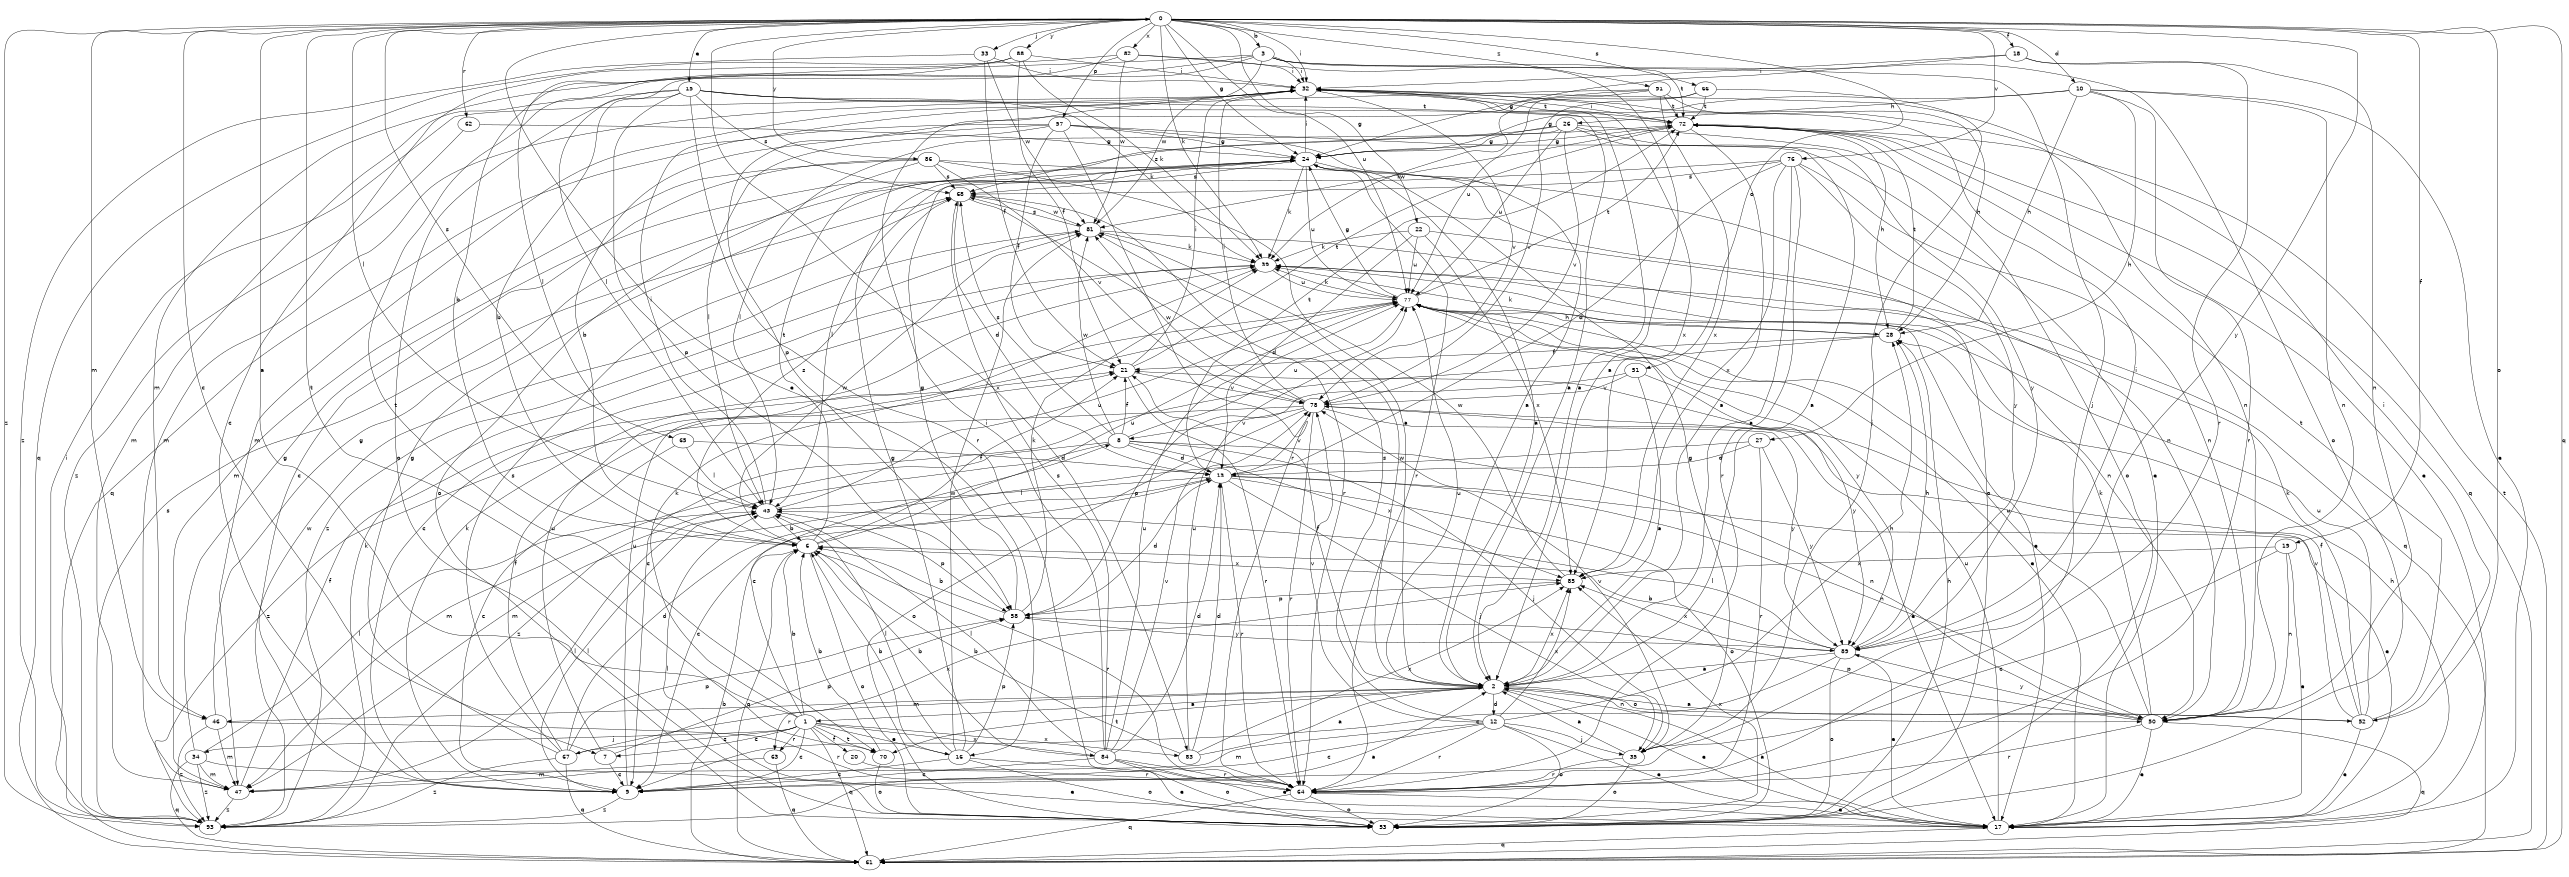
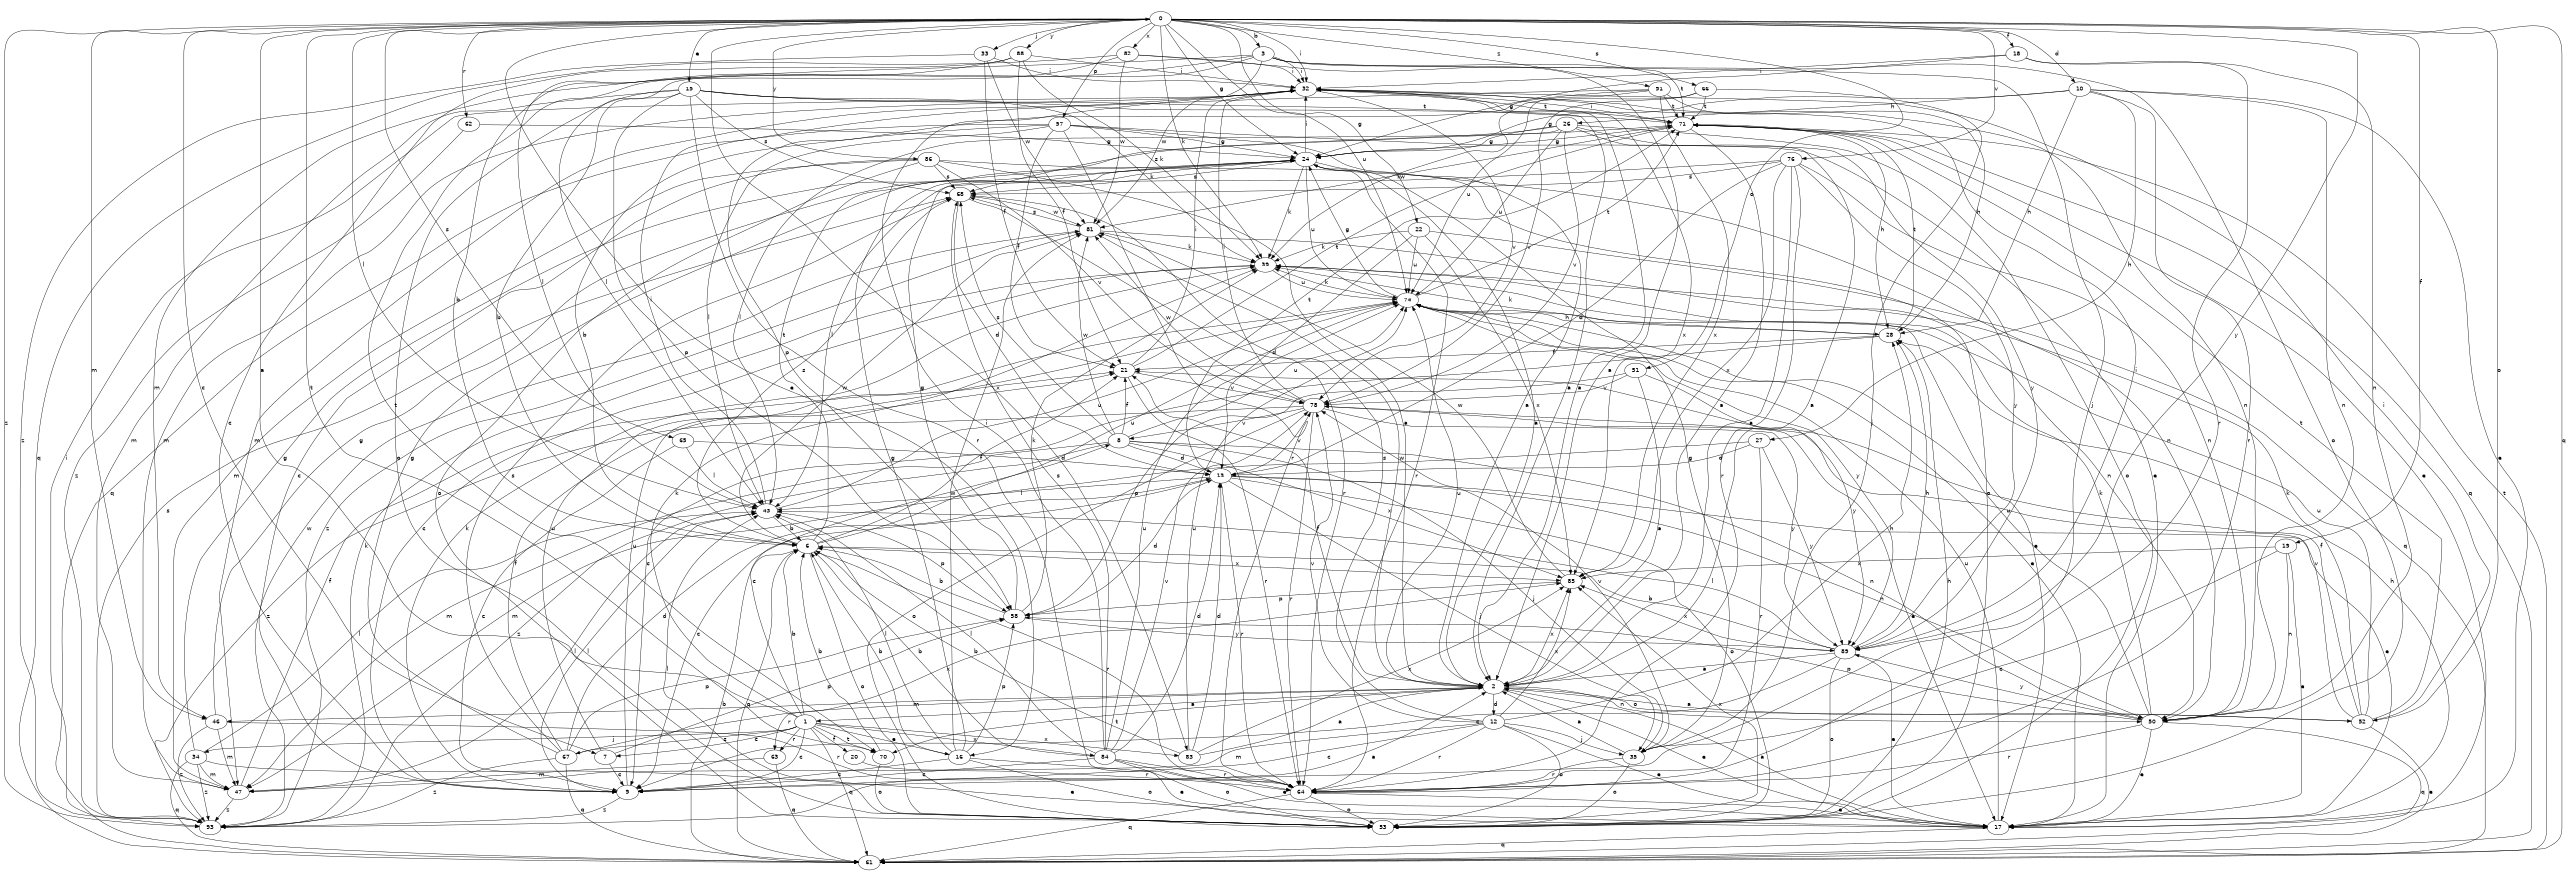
node "72": label "72" -> "71"
node "77": label "77" -> "74"
edge "52" -> "17": now "52" -> "61"
